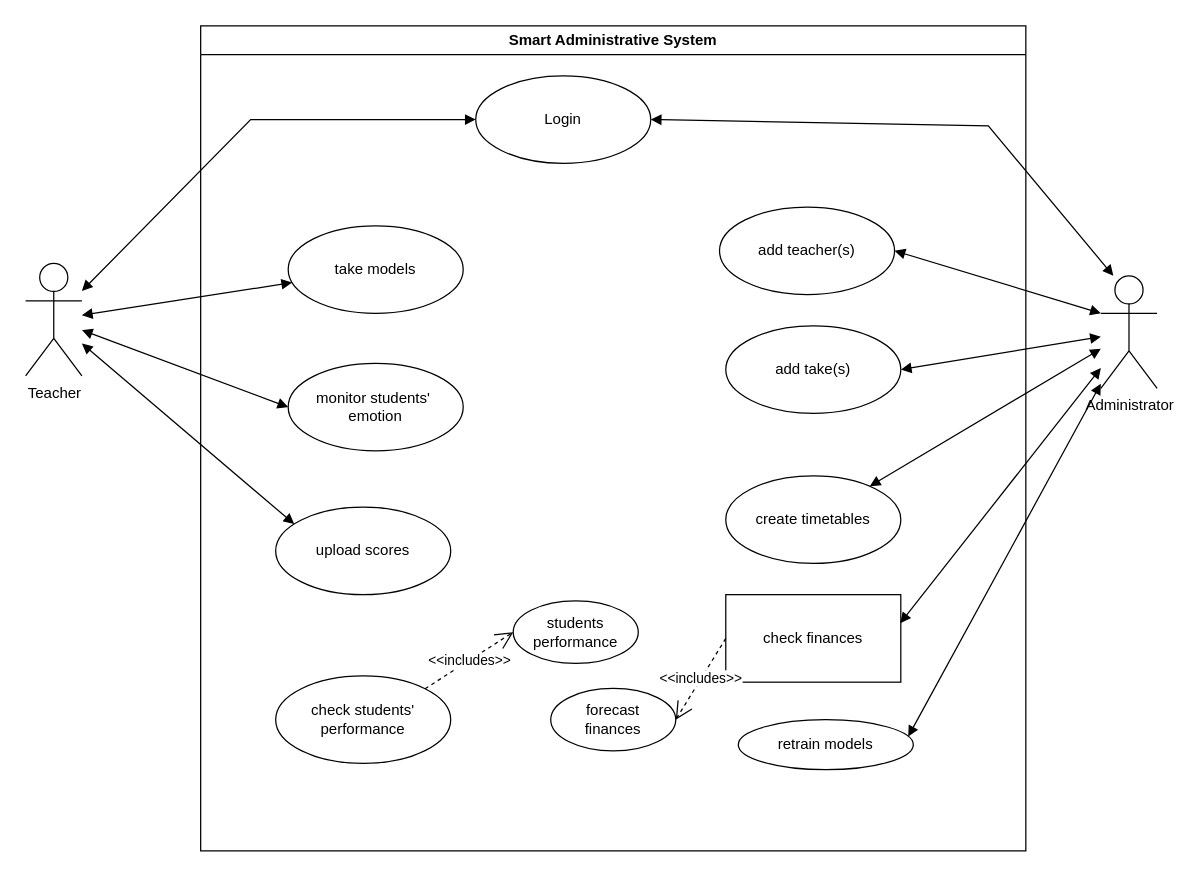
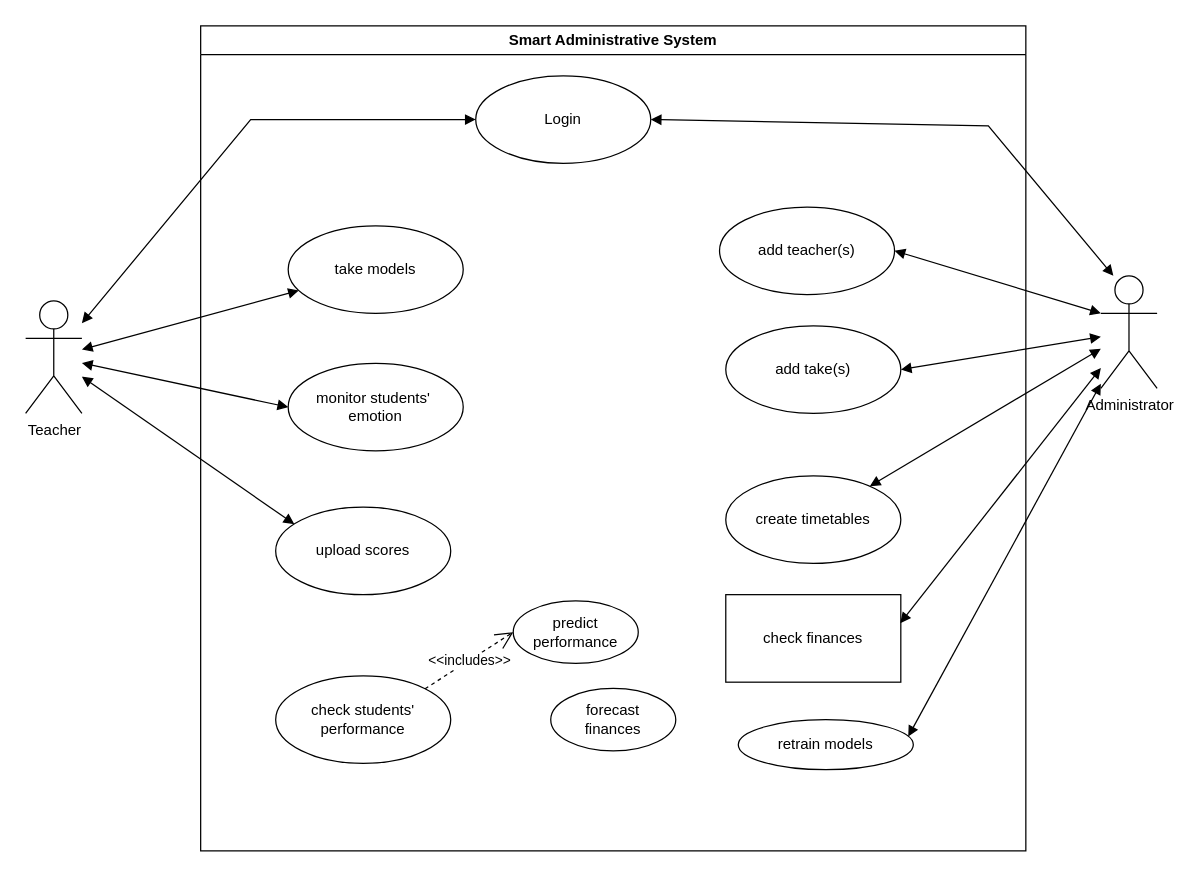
node "Teacher": moved (54, 319) -> (54, 357)
node "students performance": label "students performance" -> "predict performance"
edge "check finances" -> "forecast finances": removed, label "<<includes>>"
